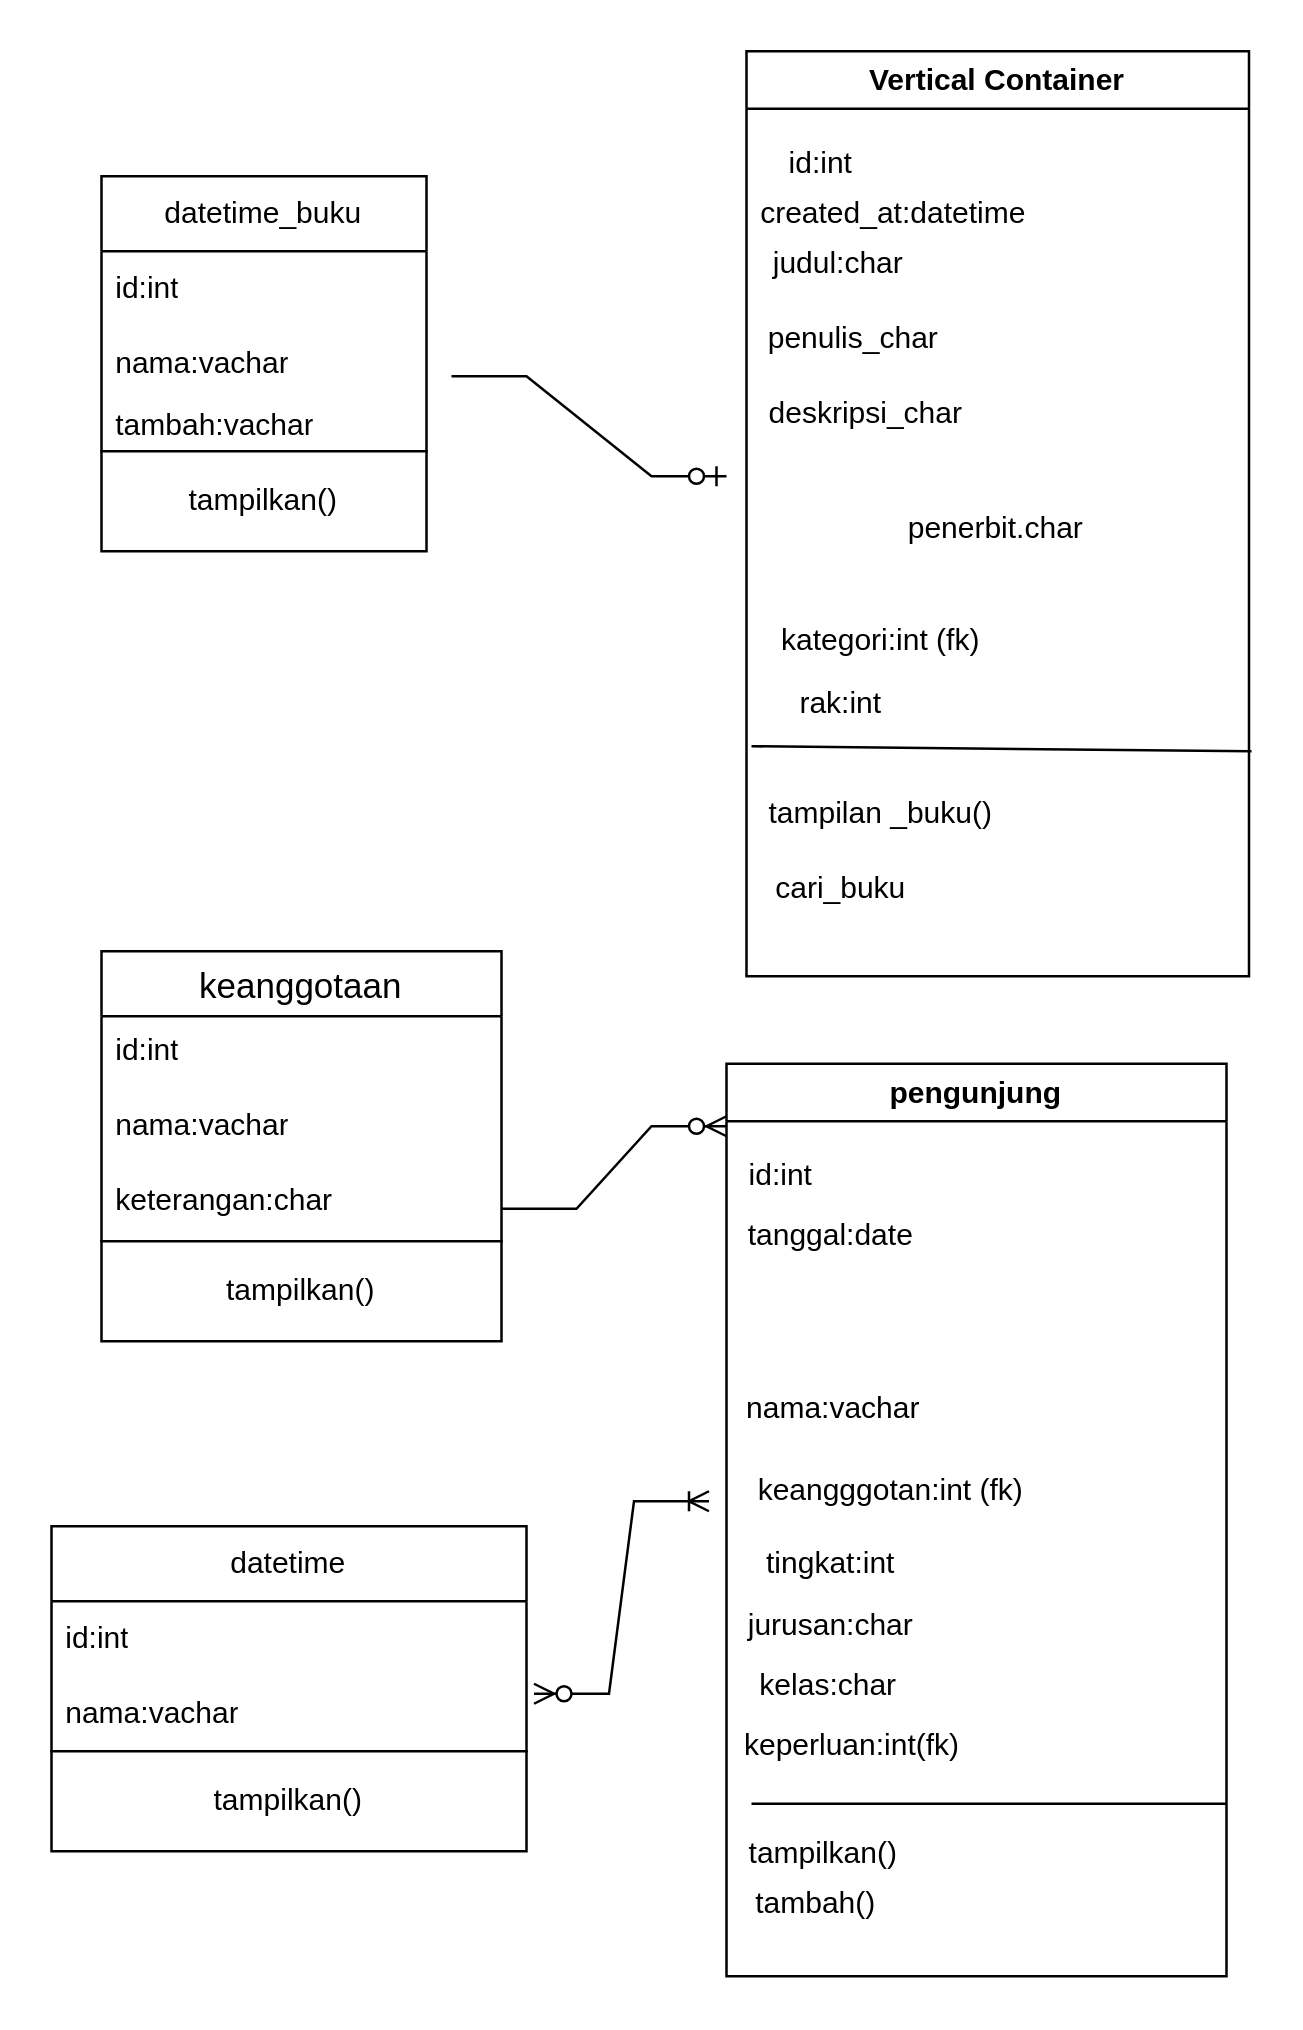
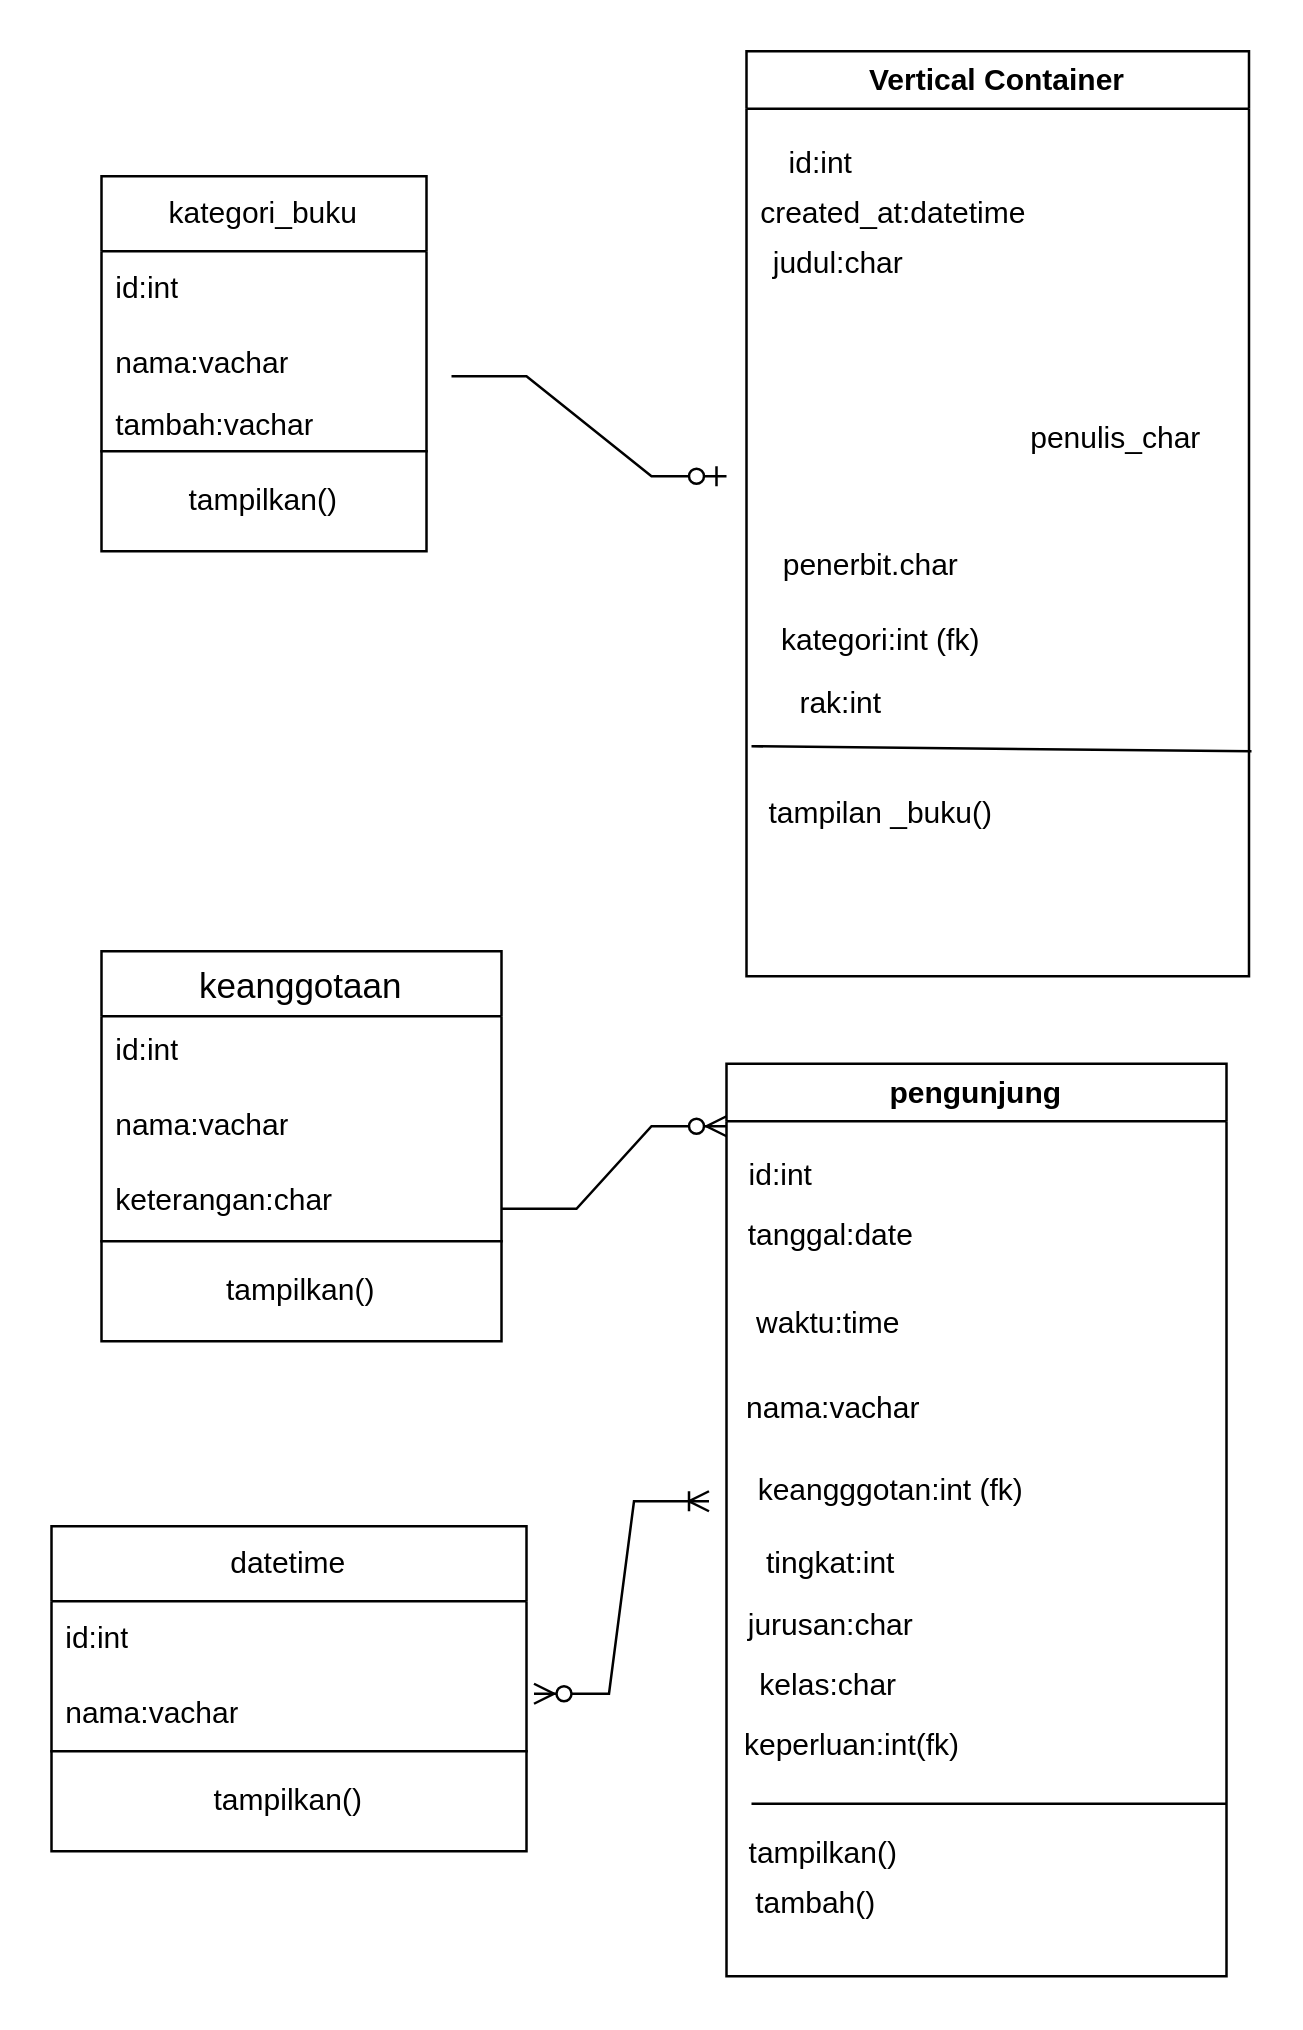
node "datetime_buku": label "datetime_buku" -> "kategori_buku"
node "penulis_char": moved (854, 339) -> (1116, 439)
node "deskripsi_char": removed
node "penerbit.char": moved (996, 529) -> (871, 566)
node "cari_buku": removed
node "waktu:time": added
